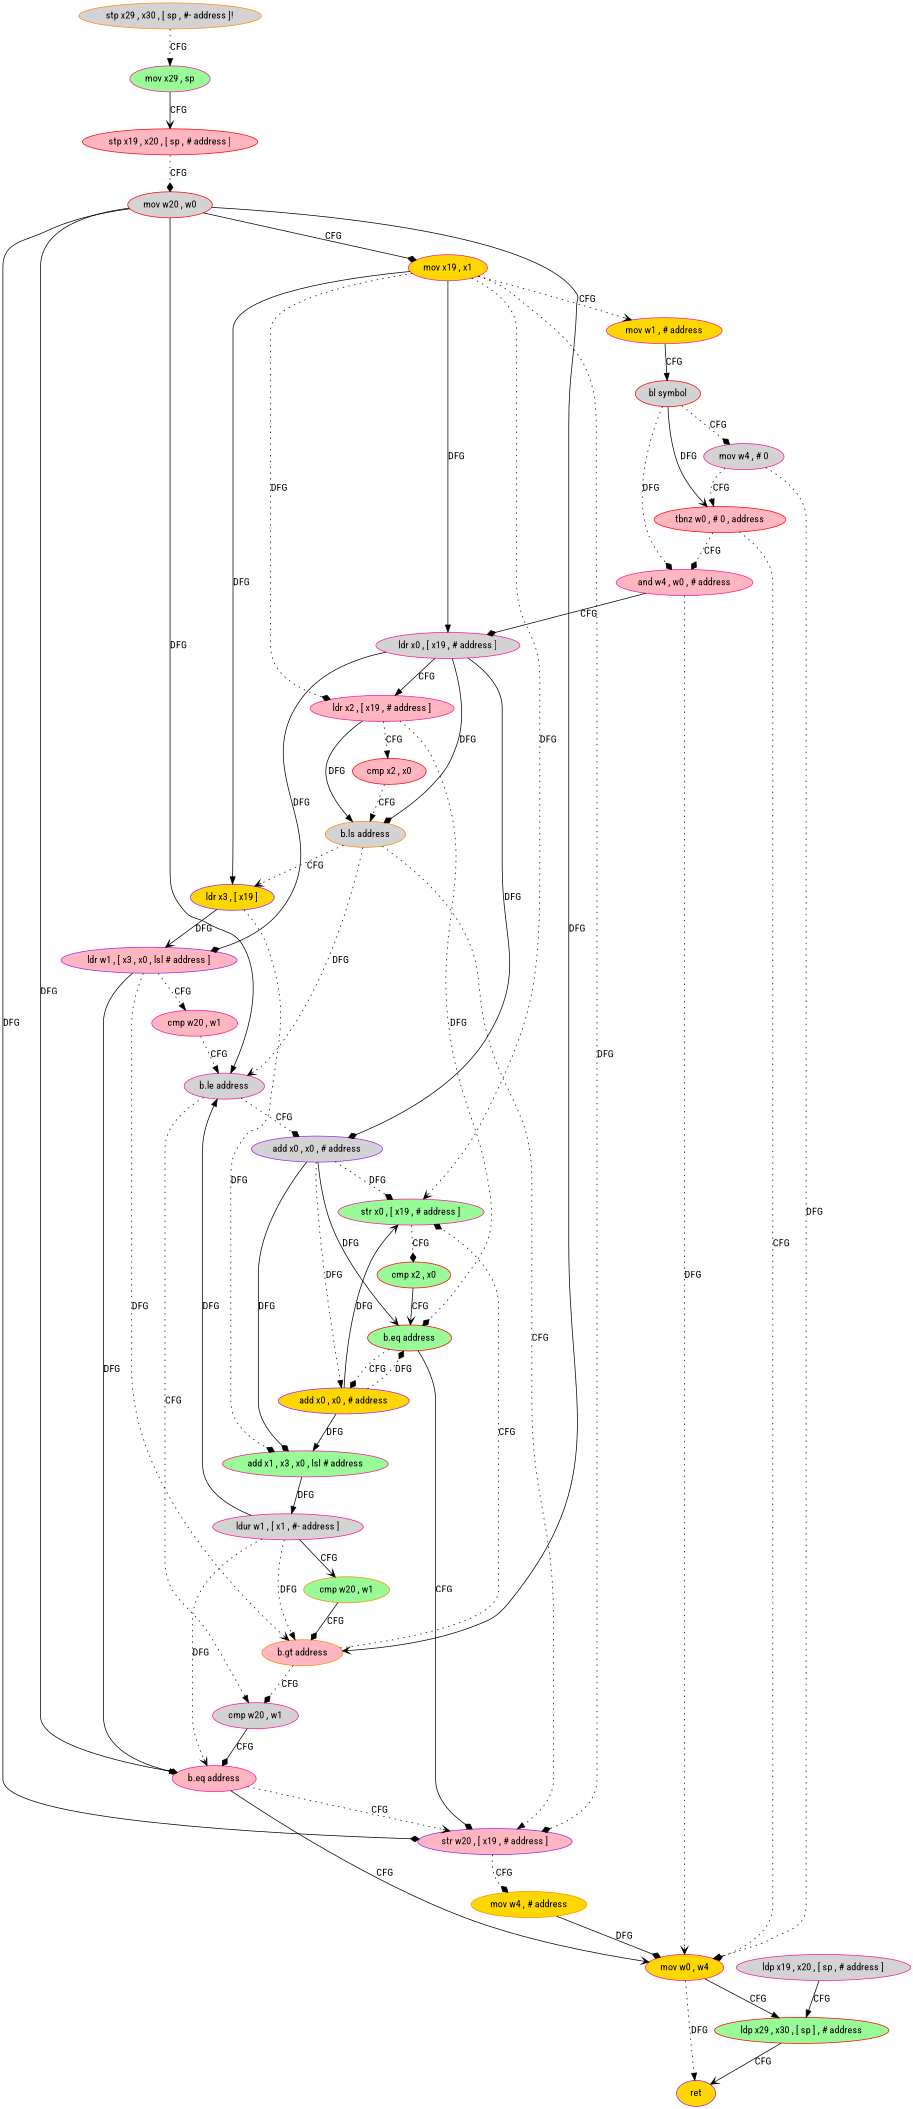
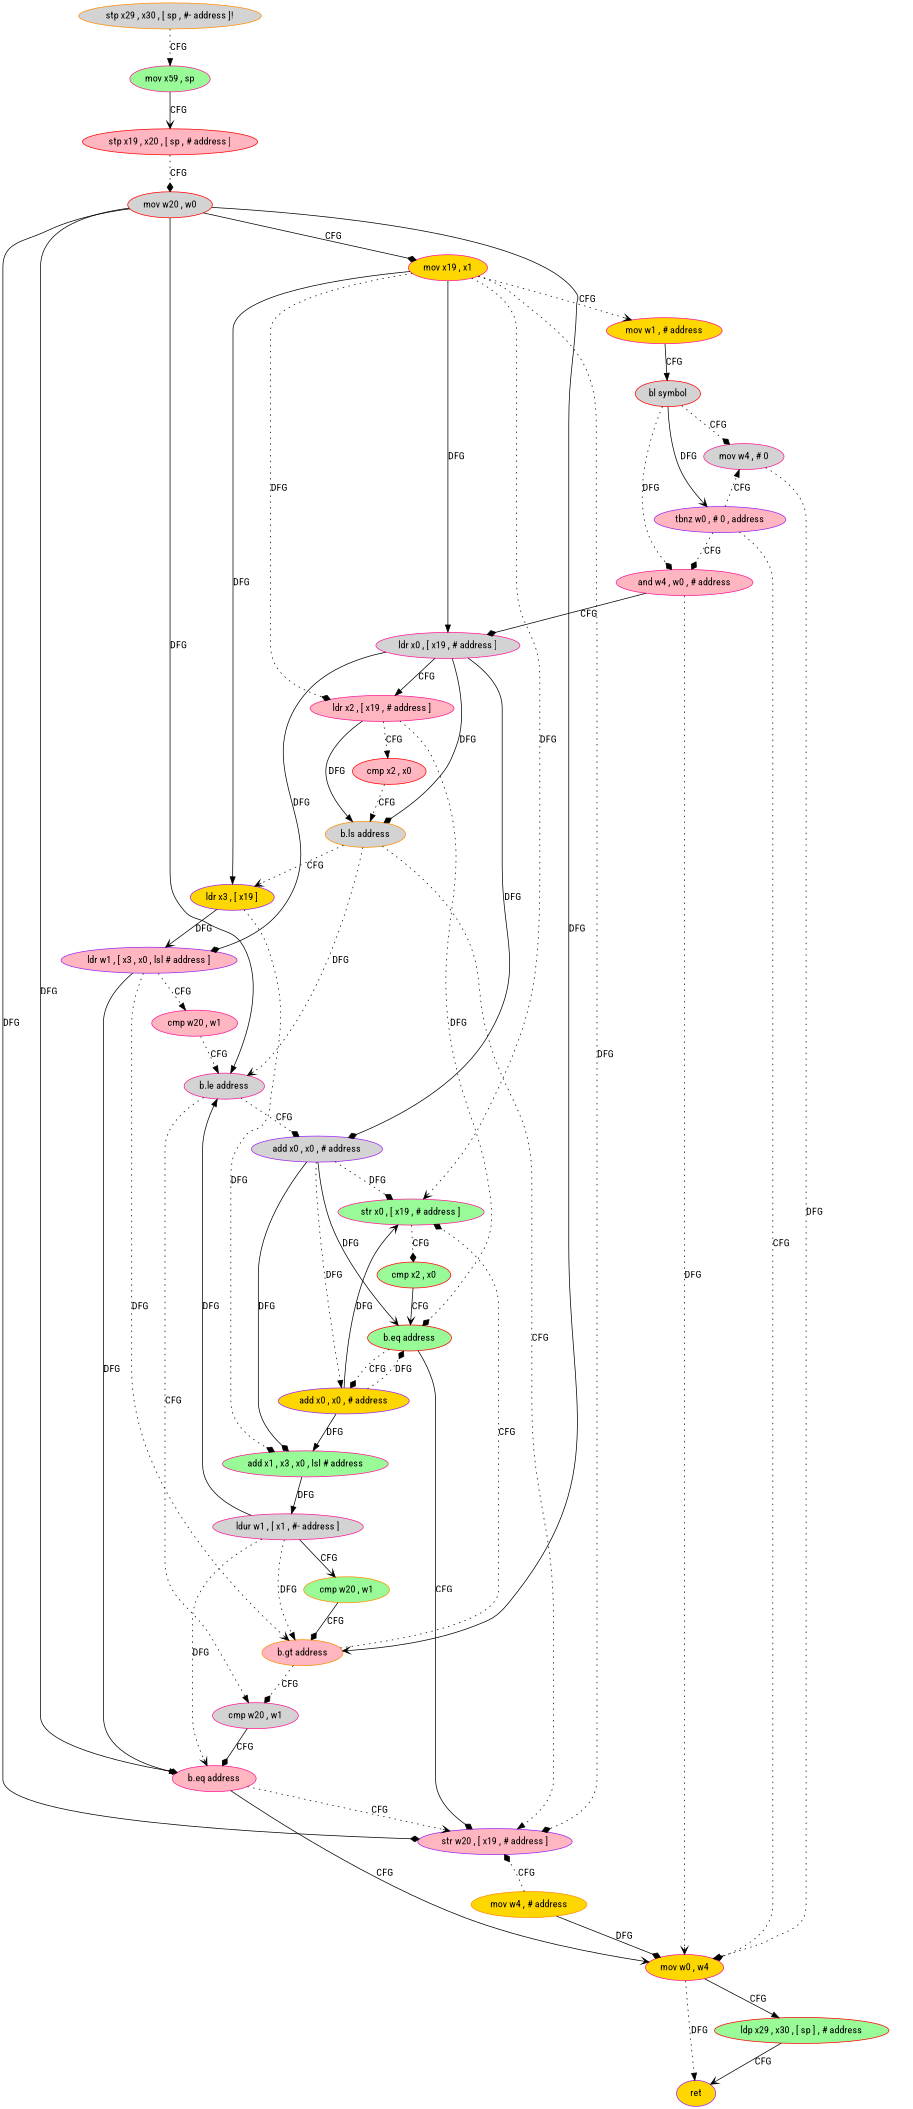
node "mov x29 , sp": label "mov x29 , sp" -> "mov x59 , sp"
edge "mov w4 , # 0" -> "tbnz w0 , # 0 , address": reversed
node "tbnz w0 , # 0 , address": color red -> purple
edge "str w20 , [ x19 , # address ]" -> "mov w4 , # address": reversed
node "ldp x19 , x20 , [ sp , # address ]": removed
